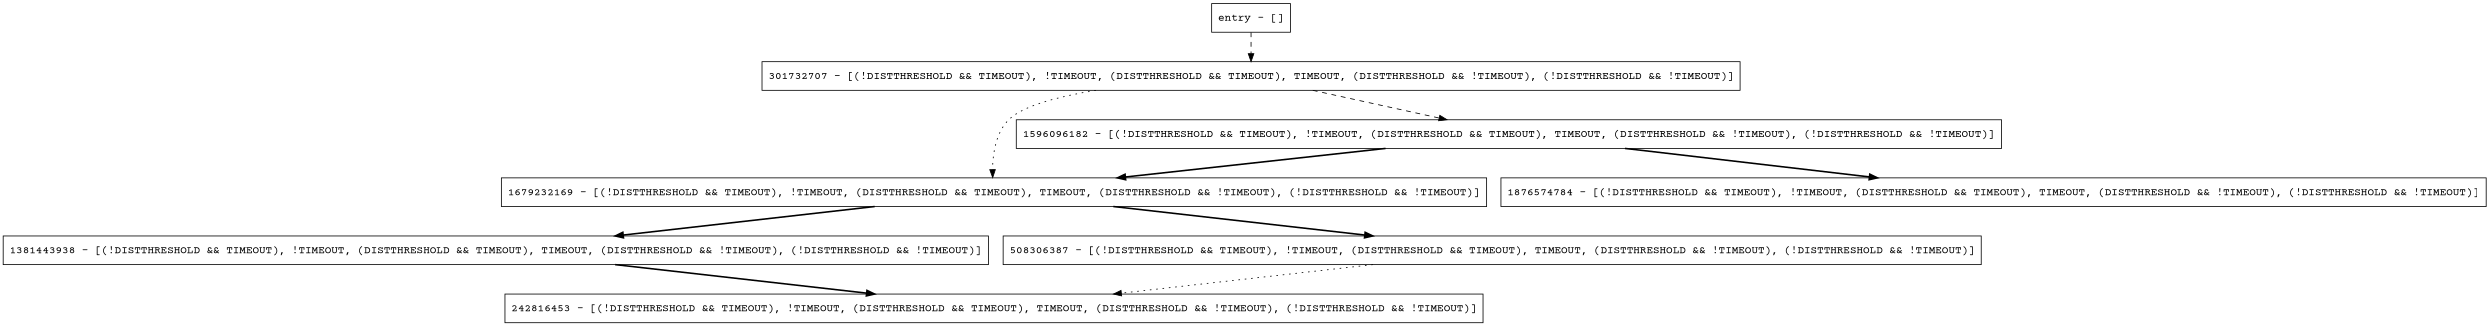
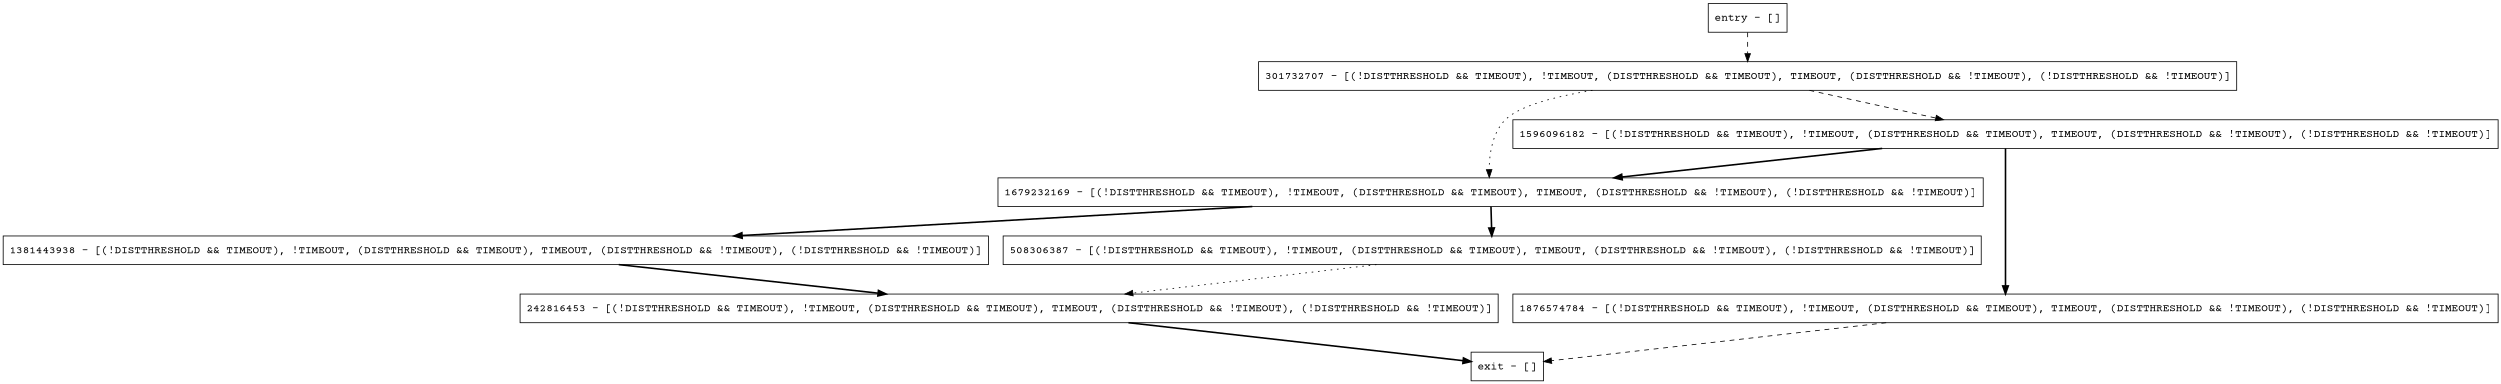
node "exit - []": added
